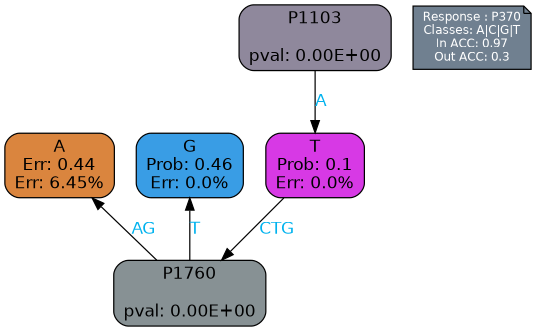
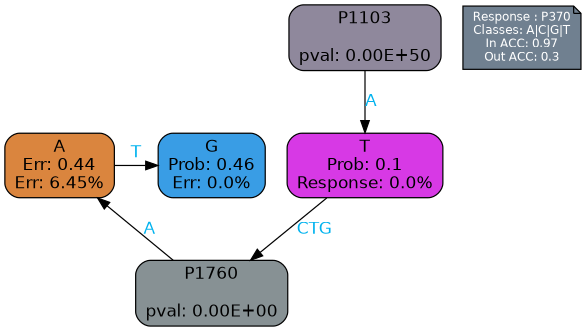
node "P1103 pval: 0.00E+00": label "P1103 pval: 0.00E+00" -> "P1103 pval: 0.00E+50"
node "T Prob: 0.1 Err: 0.0%": label "T Prob: 0.1 Err: 0.0%" -> "T Prob: 0.1 Response: 0.0%"
edge "P1760 pval: 0.00E+00" -> "A Err: 0.44 Err: 6.45%": label "AG" -> "A"
edge "P1760 pval: 0.00E+00" -> "G Prob: 0.46 Err: 0.0%": now "A Err: 0.44 Err: 6.45%" -> "G Prob: 0.46 Err: 0.0%"
